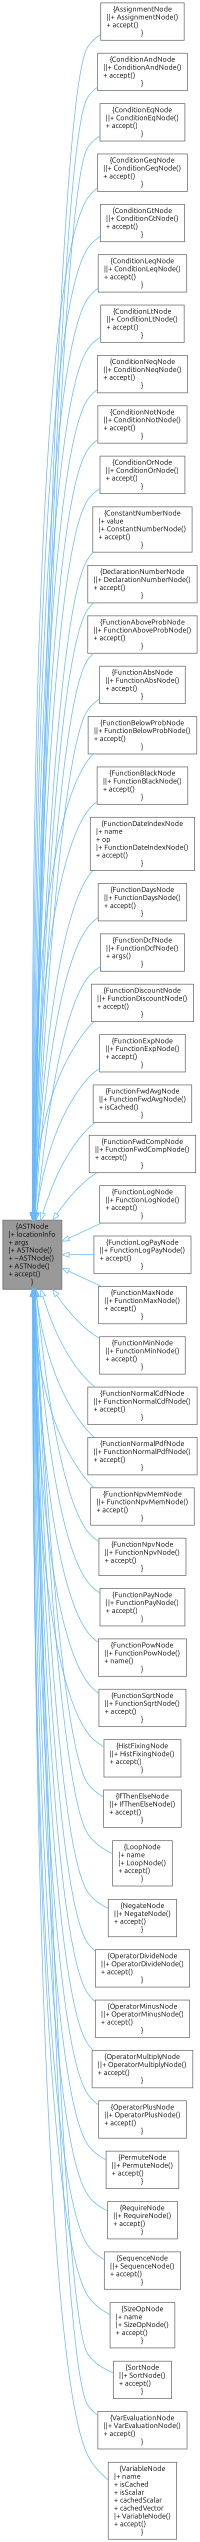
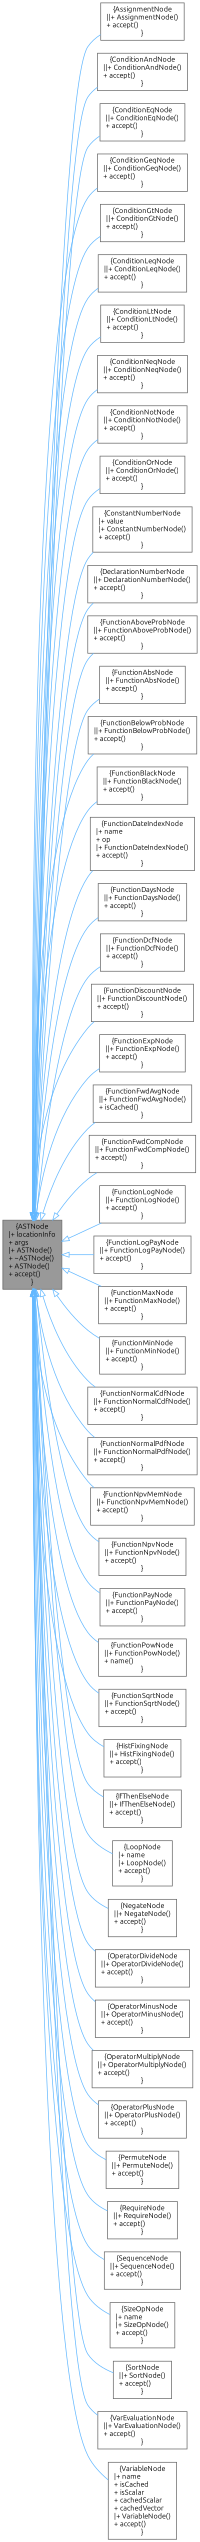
node "{FunctionDcfNode ||+ FunctionDcfNode() + args() }": label "{FunctionDcfNode ||+ FunctionDcfNode() + args() }" -> "{FunctionDcfNode ||+ FunctionDcfNode() + accept() }"
